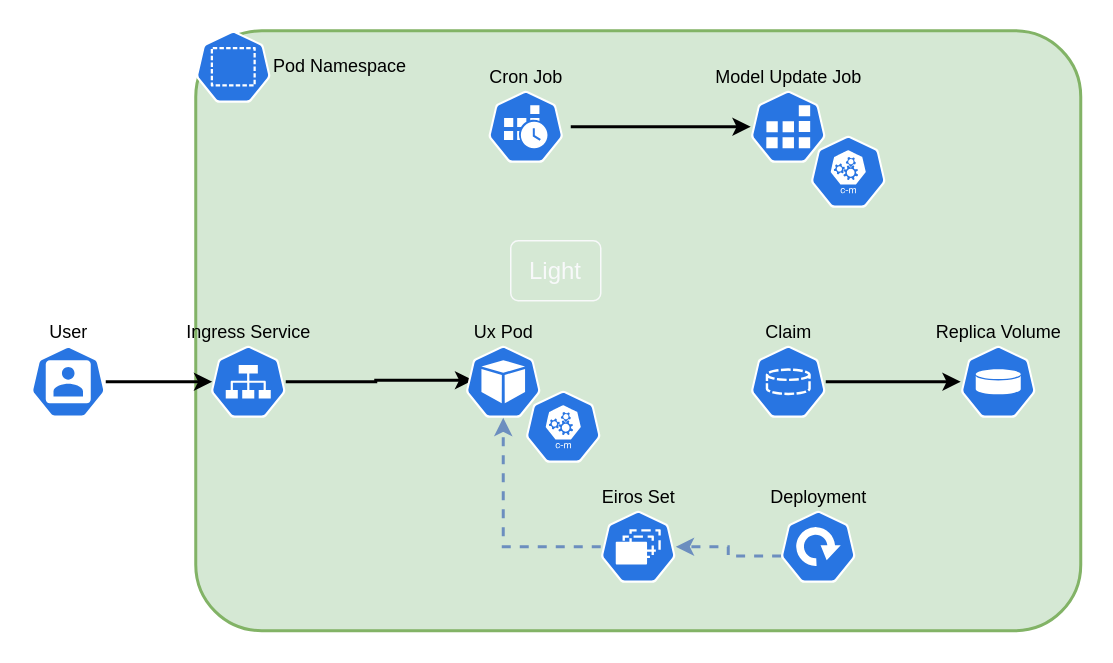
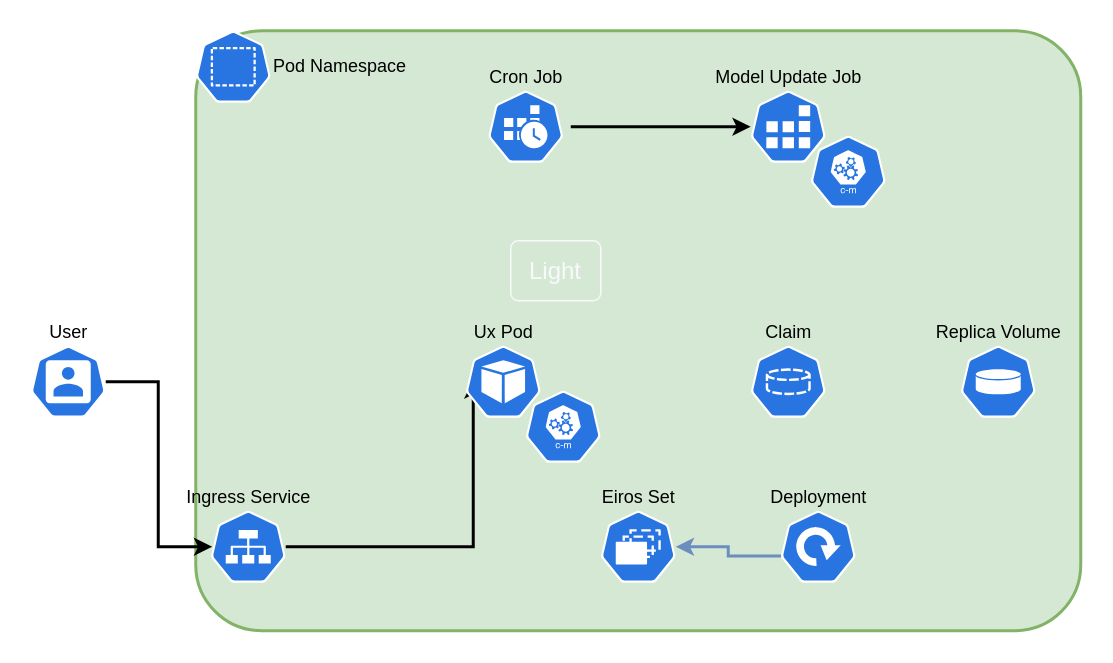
node "Ingress Service": moved (248, 382) -> (248, 547)
edge "Claim" -> "Replica Volume": removed
edge "Eiros Set" -> "Ux Pod": removed
edge "Deployment" -> "Eiros Set": style dashed -> solid
